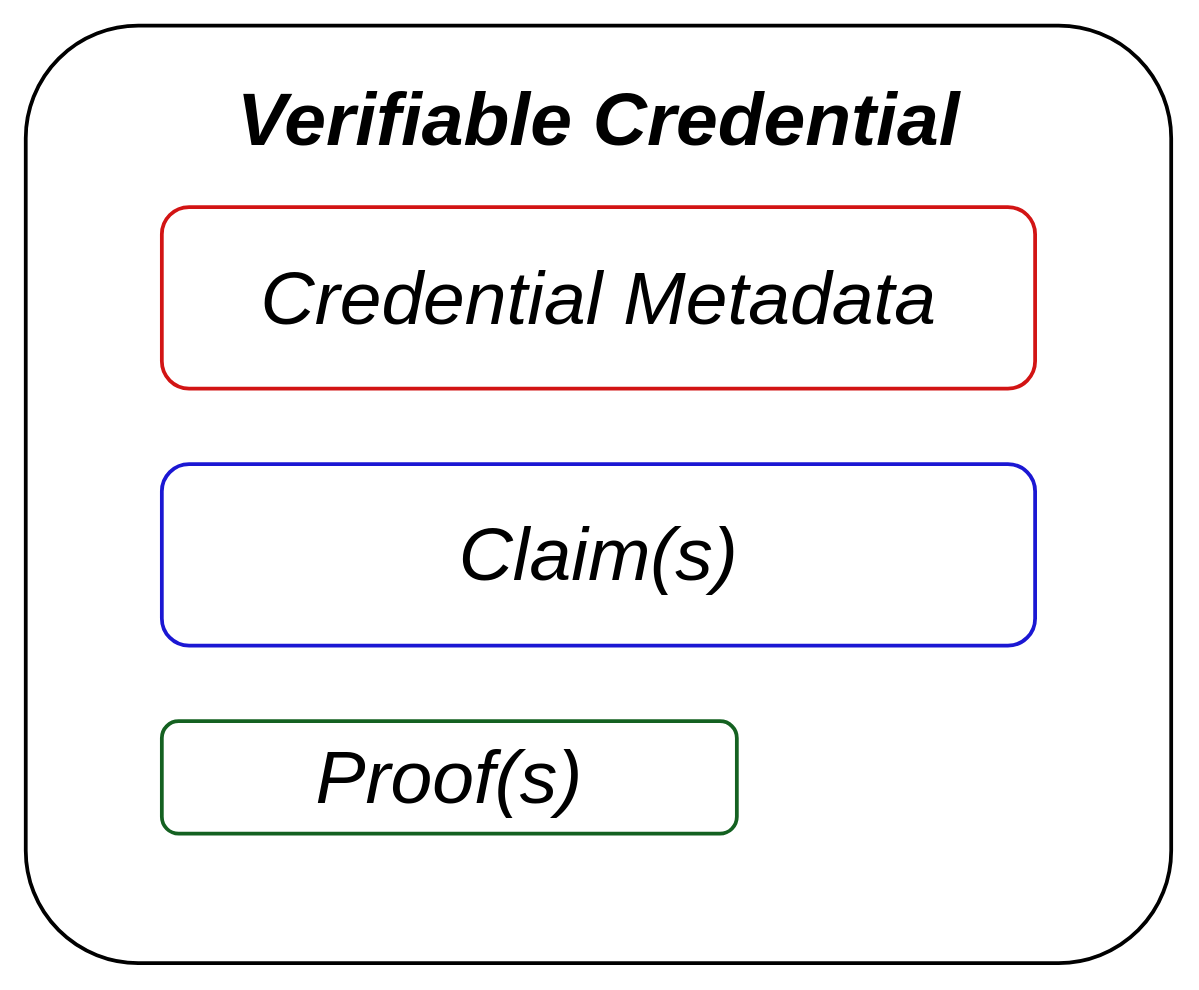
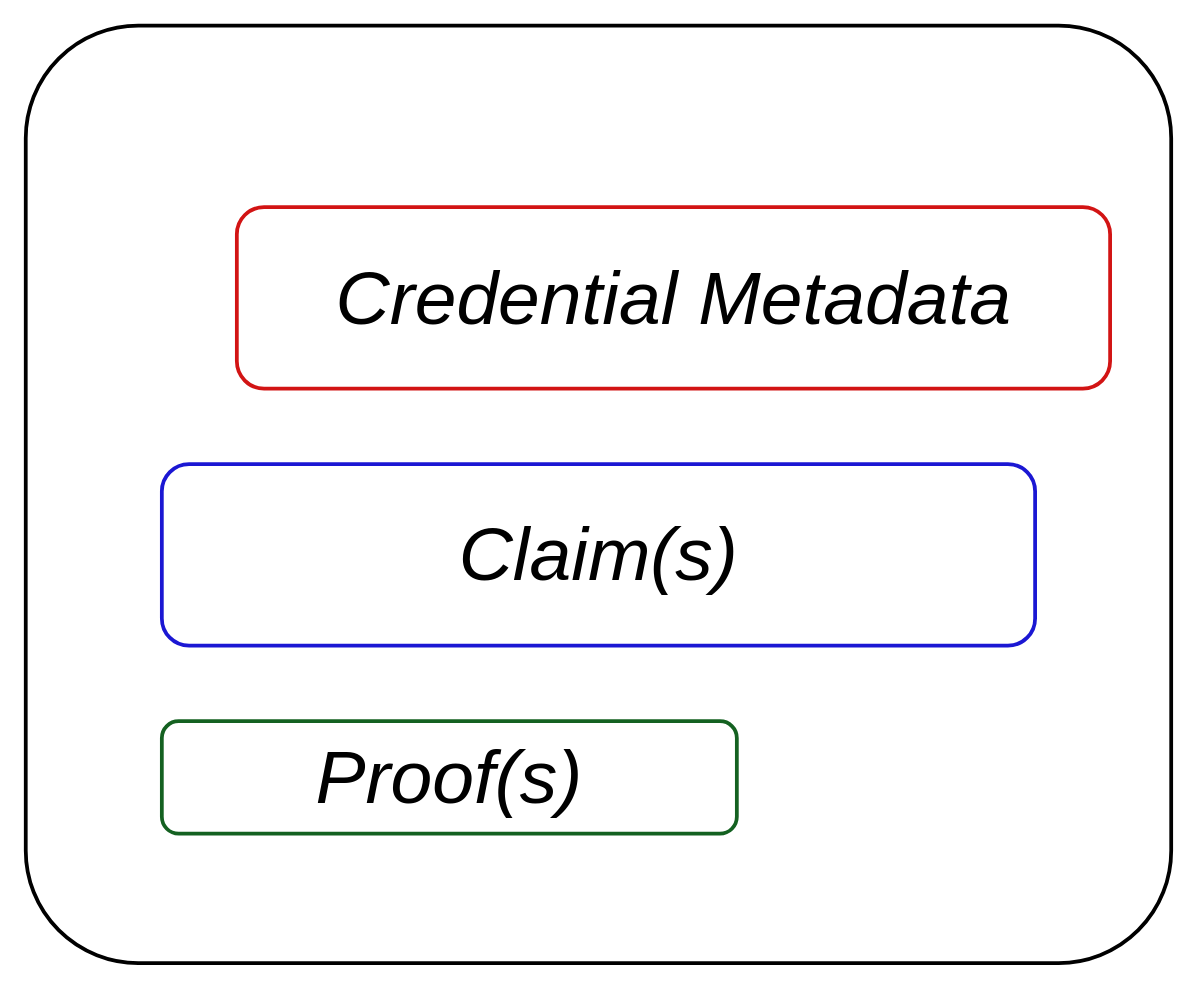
node "Verifiable Credential": removed
node "Credential Metadata": moved (598, 298) -> (673, 298)
